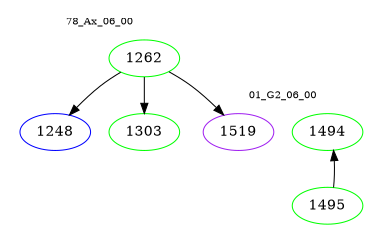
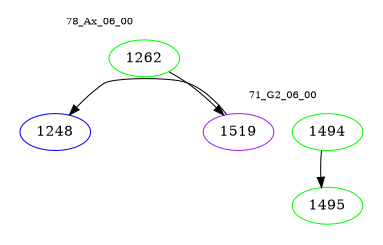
edge "1262" -> "1248": now "1519" -> "1248"
cluster "01_G2_06_00": label "01_G2_06_00" -> "71_G2_06_00"
node "1303": removed
edge "1495" -> "1494": reversed
